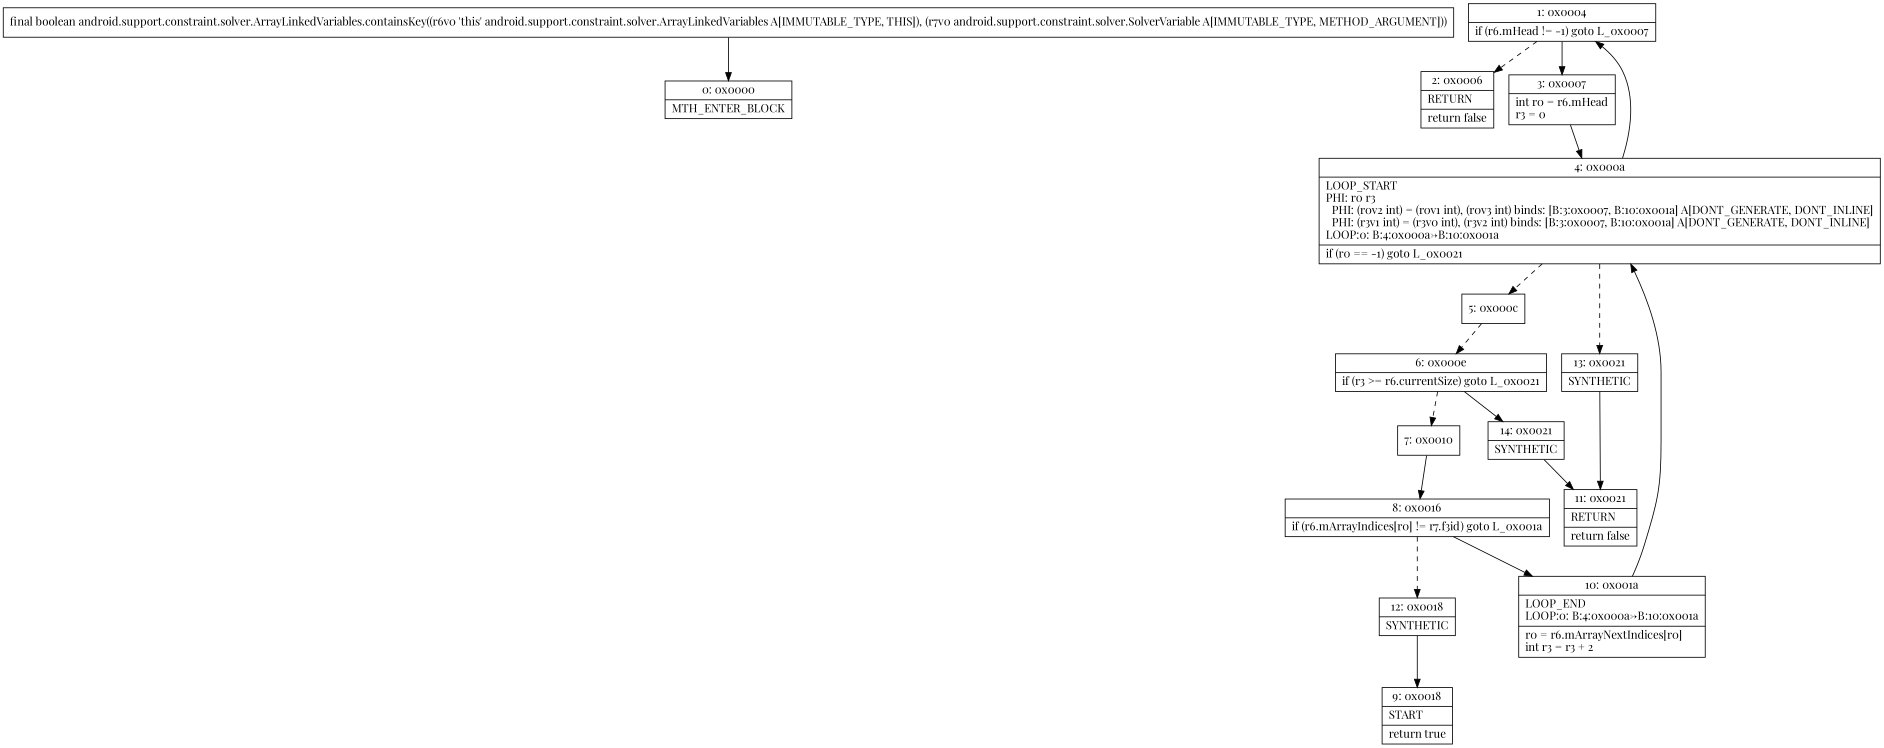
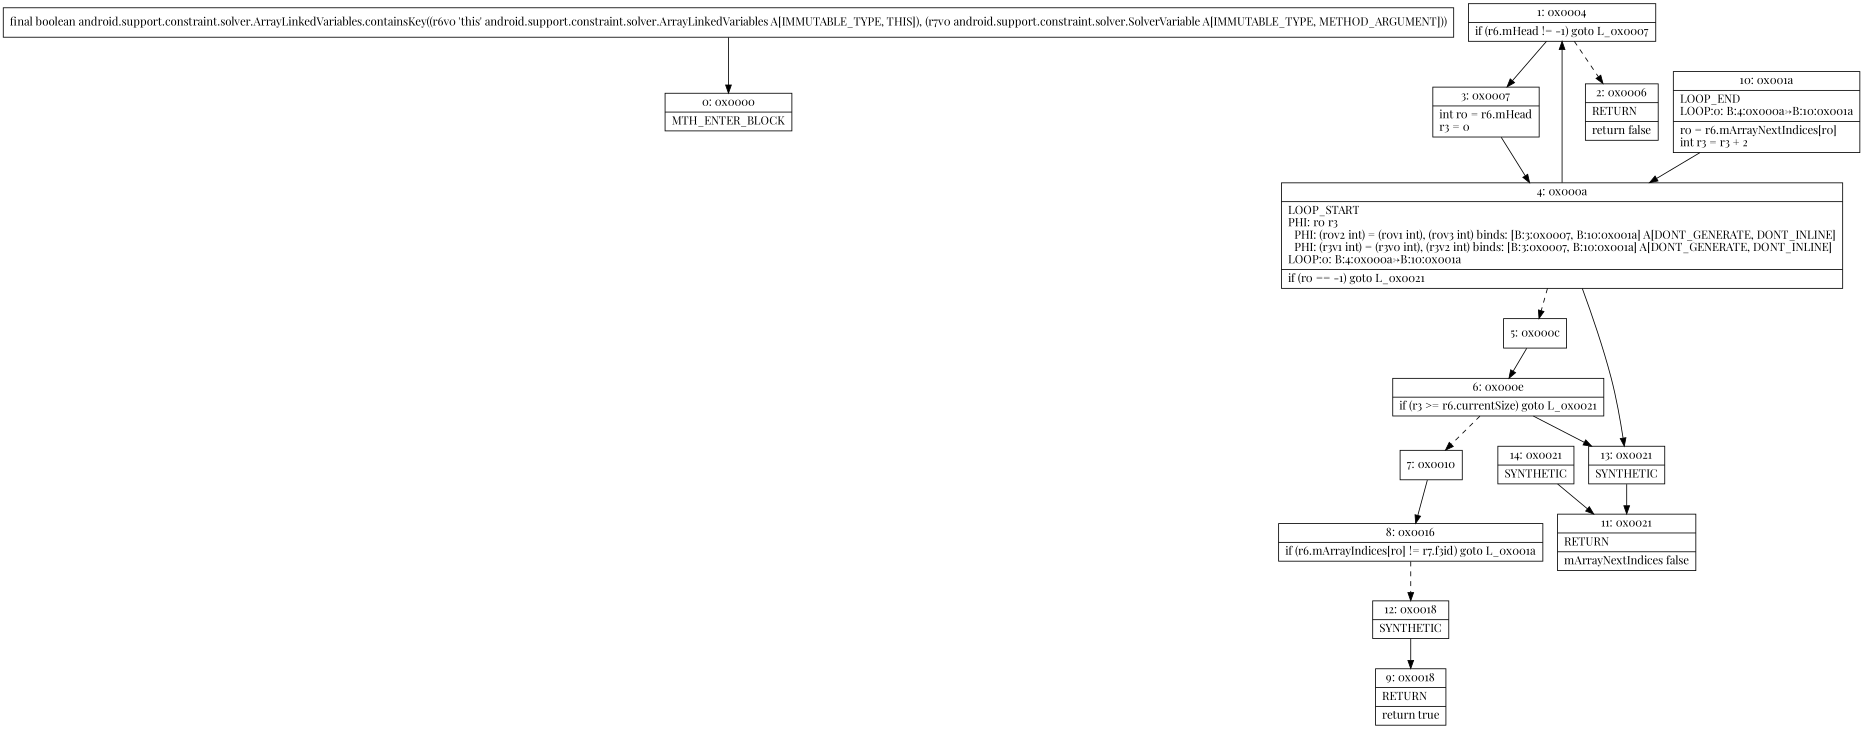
edge "4: 0x000a" -> "13: 0x0021": style dashed -> solid
edge "5: 0x000c" -> "6: 0x000e": style dashed -> solid
edge "6: 0x000e" -> "14: 0x0021": now "6: 0x000e" -> "13: 0x0021"
node "11: 0x0021": text "return false" -> "mArrayNextIndices false"
edge "8: 0x0016" -> "10: 0x001a": removed
node "9: 0x0018": text "START" -> "RETURN"
